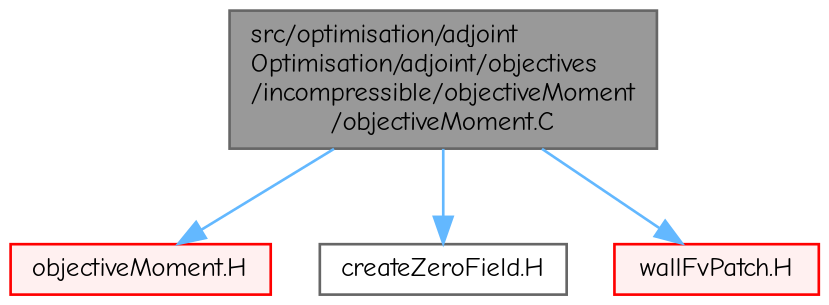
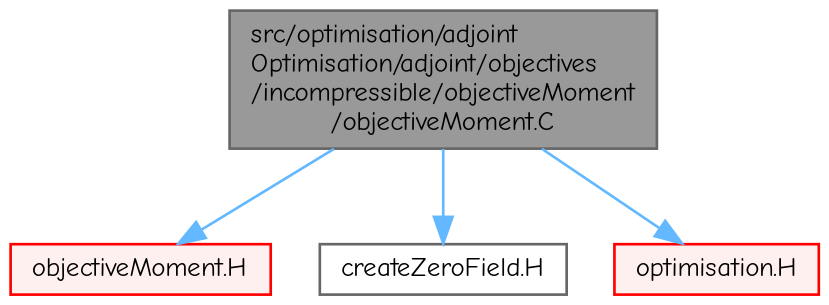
node "wallFvPatch.H": label "wallFvPatch.H" -> "optimisation.H"
